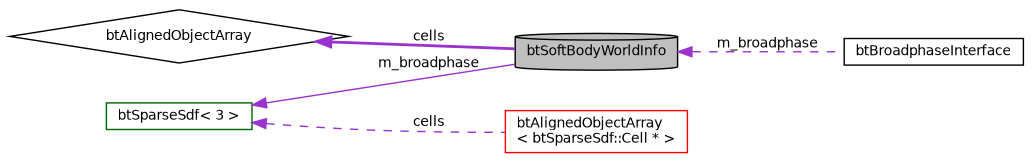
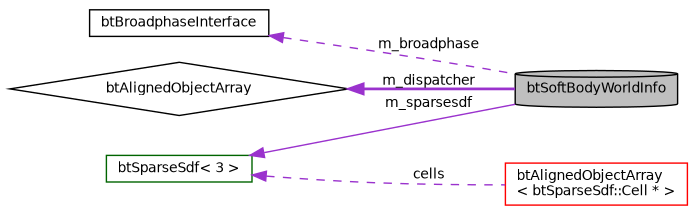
edge "btSoftBodyWorldInfo" -> "btAlignedObjectArray": label " cells" -> " m_dispatcher"
edge "btBroadphaseInterface" -> "btSoftBodyWorldInfo": reversed
edge "btSoftBodyWorldInfo" -> "btSparseSdf< 3 >": label " m_broadphase" -> " m_sparsesdf"
